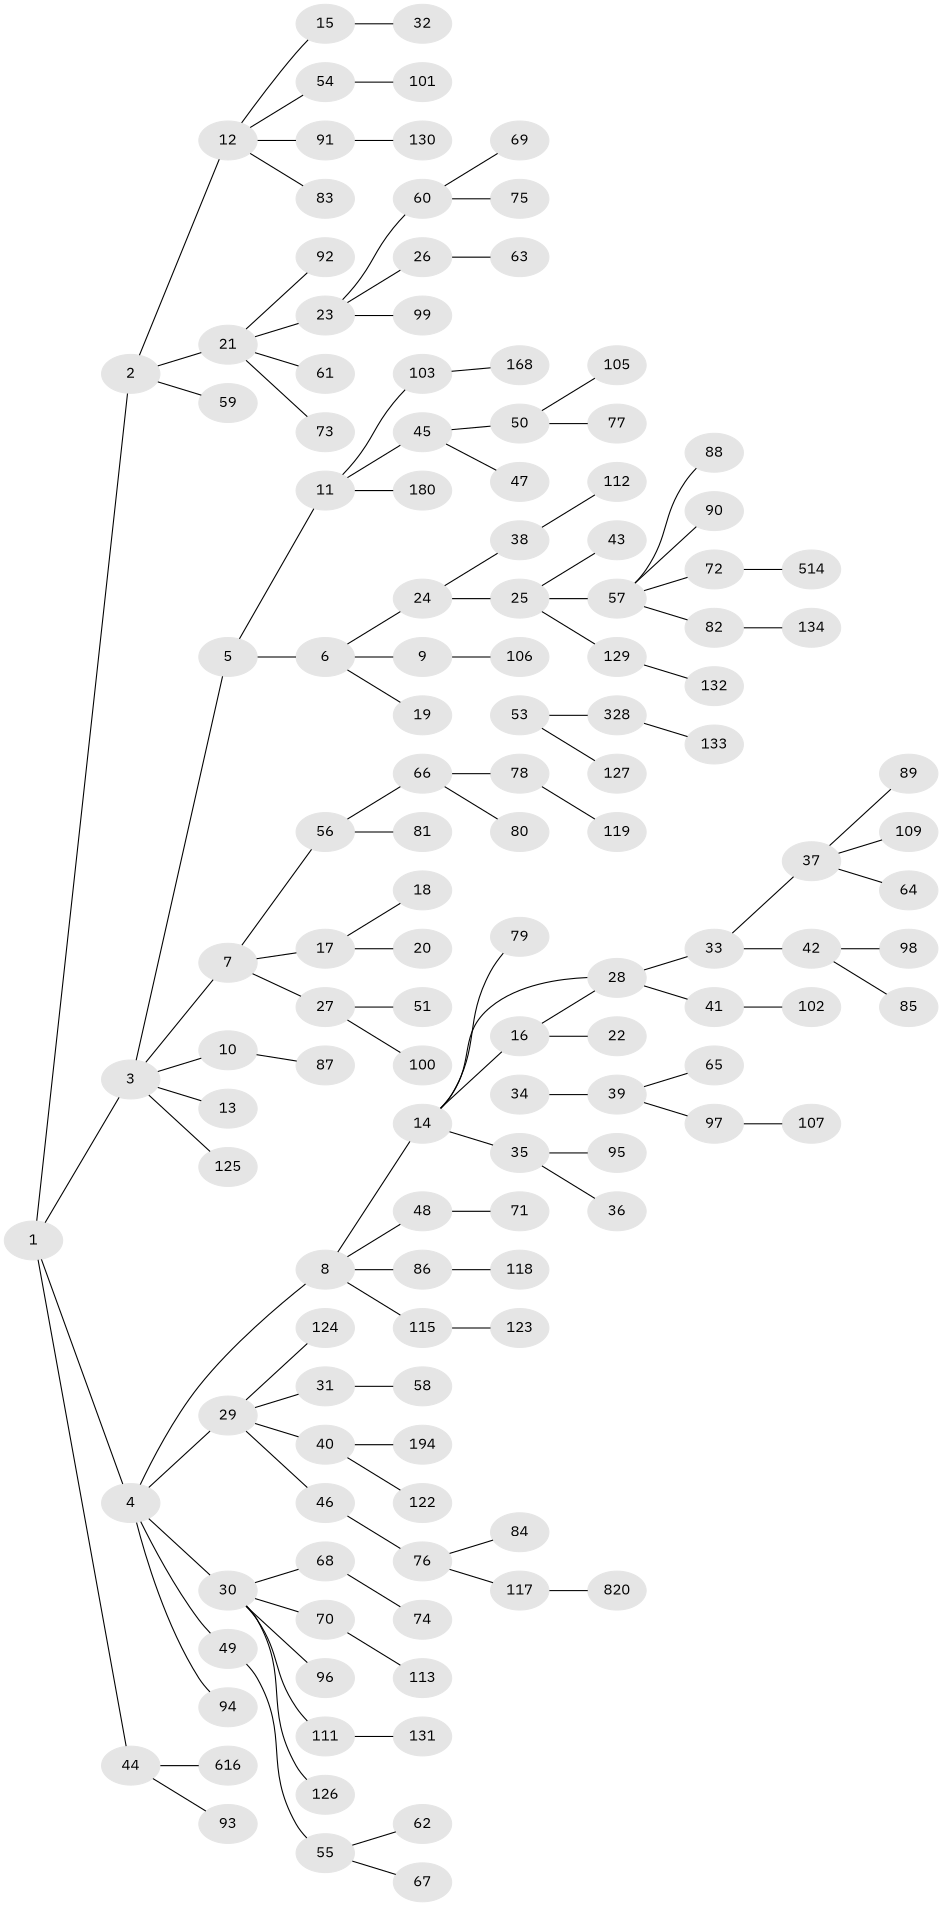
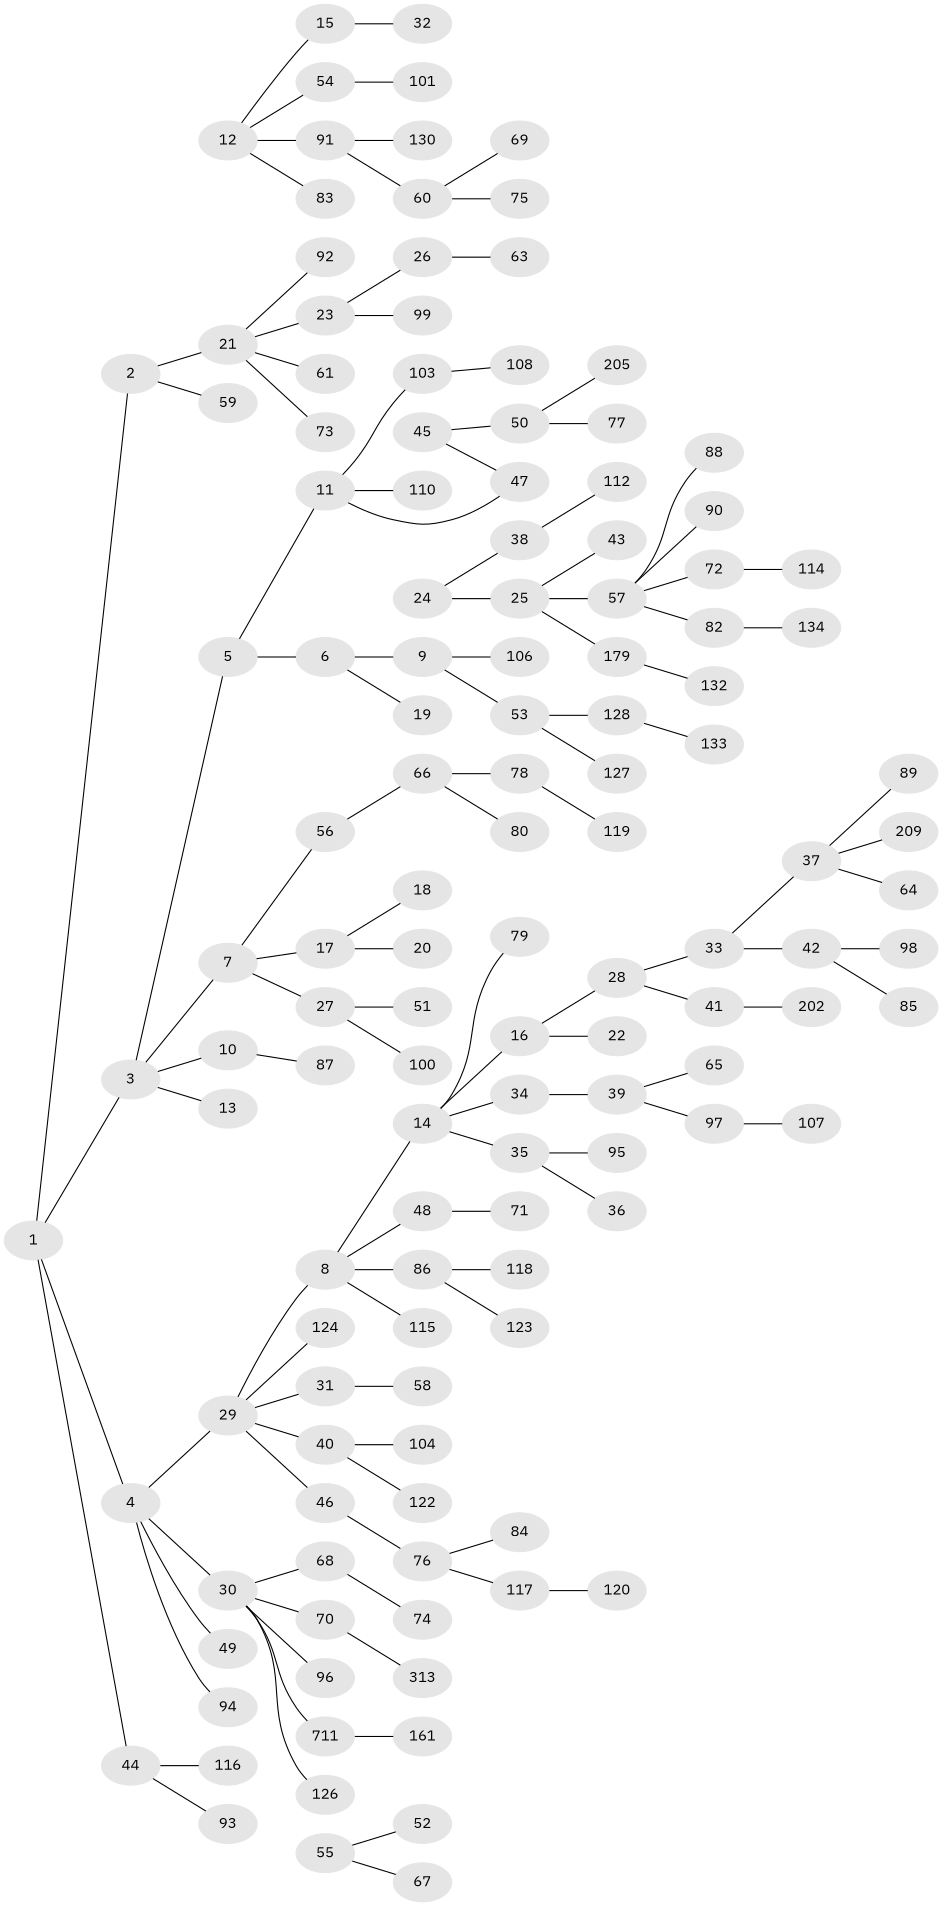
edge "12" -- "2": removed
edge "60" -- "23": now "60" -- "91"
node "168": label "168" -> "108"
node "105": label "105" -> "205"
edge "45" -- "11": now "47" -- "11"
node "180": label "180" -> "110"
node "514": label "514" -> "114"
edge "24" -- "6": removed
node "129": label "129" -> "179"
edge "9" -- "53": added
node "328": label "328" -> "128"
node "81": removed
node "109": label "109" -> "209"
node "102": label "102" -> "202"
edge "28" -- "14": now "34" -- "14"
node "125": removed
edge "115" -- "123": now "86" -- "123"
edge "8" -- "4": now "8" -- "29"
node "194": label "194" -> "104"
node "820": label "820" -> "120"
node "113": label "113" -> "313"
node "111": label "111" -> "711"
node "131": label "131" -> "161"
edge "49" -- "55": removed
node "616": label "616" -> "116"
node "62": label "62" -> "52"
